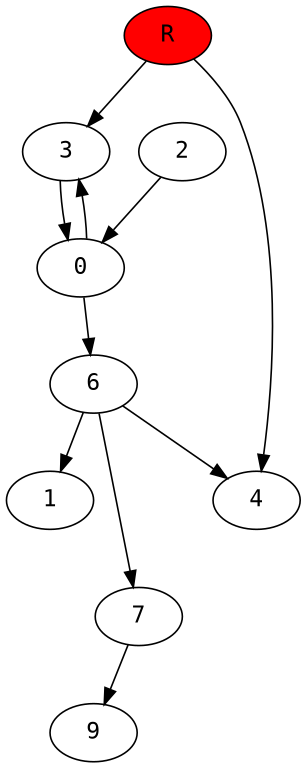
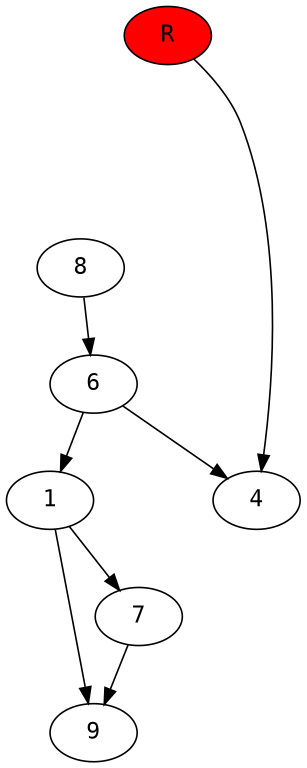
node "3": removed
node "2": removed
node "0": label "0" -> "8"
edge "6" -> "7": now "1" -> "7"
edge "1" -> "9": added
